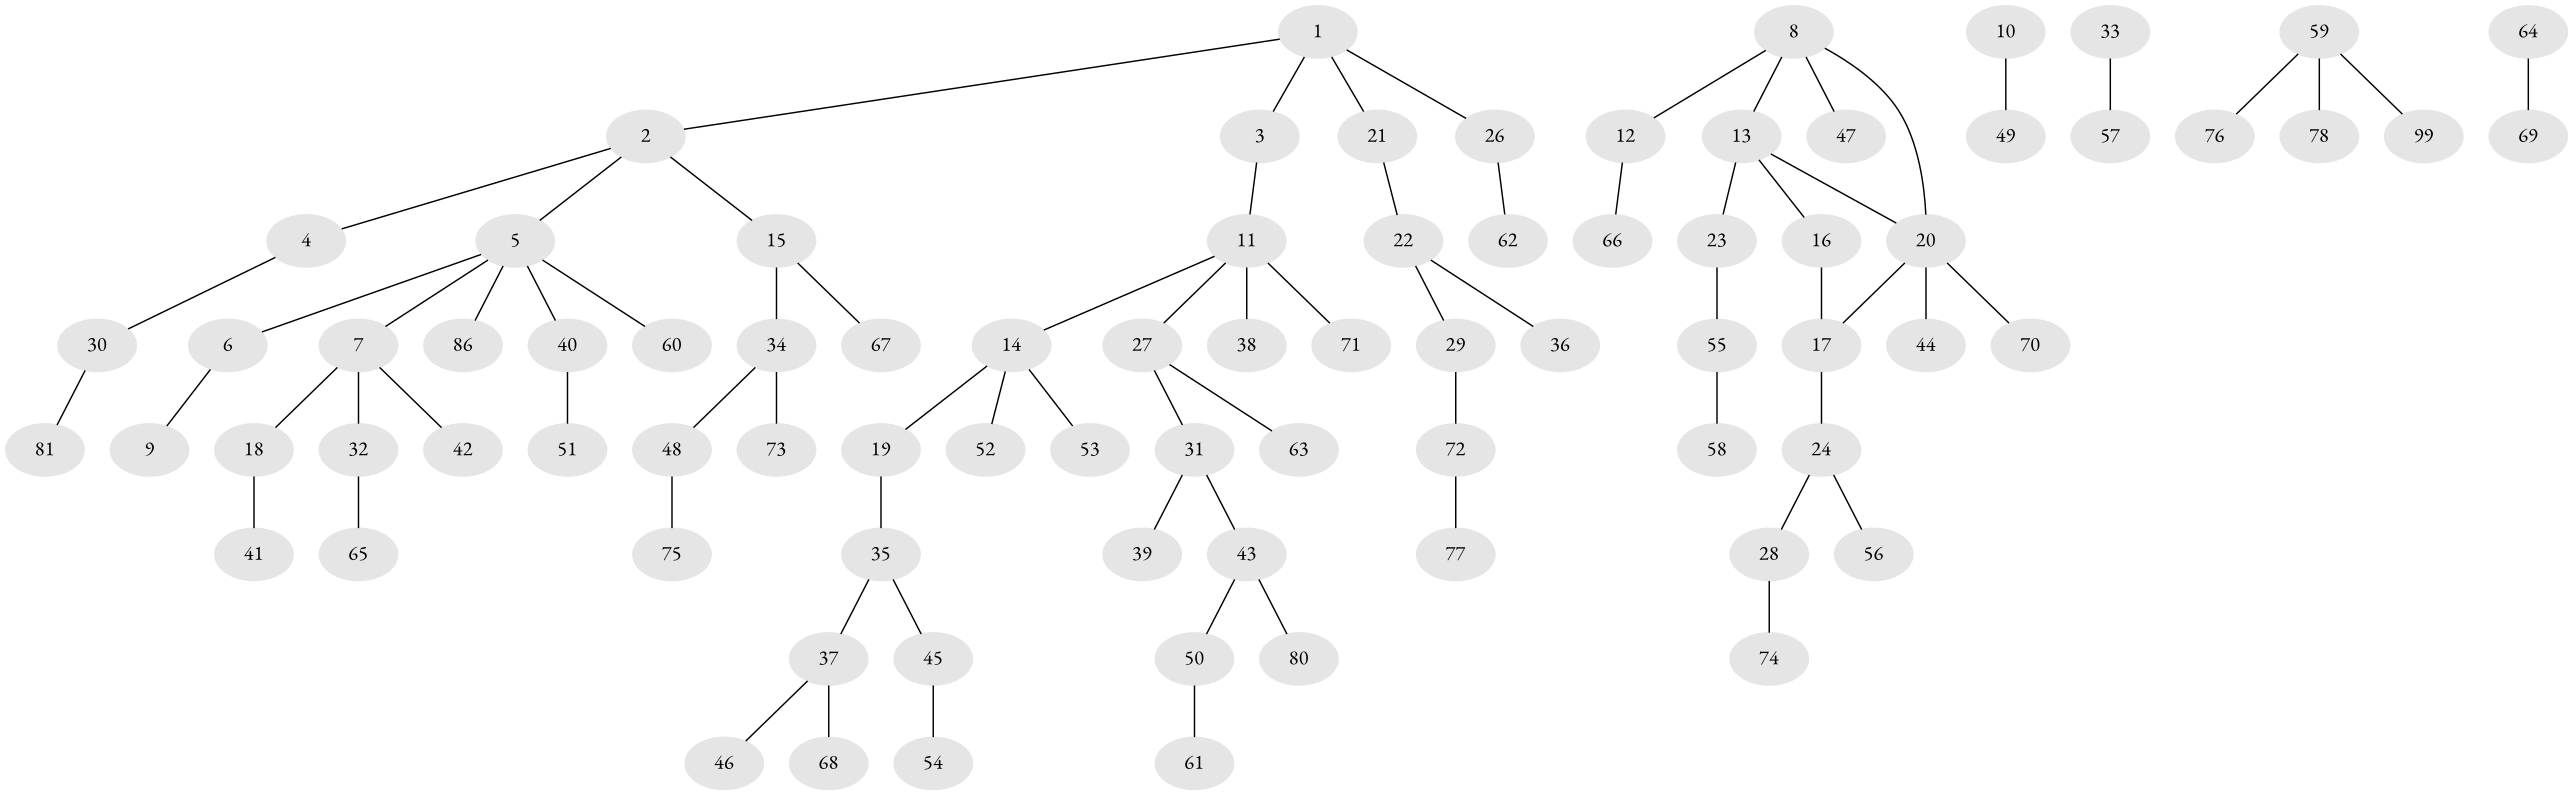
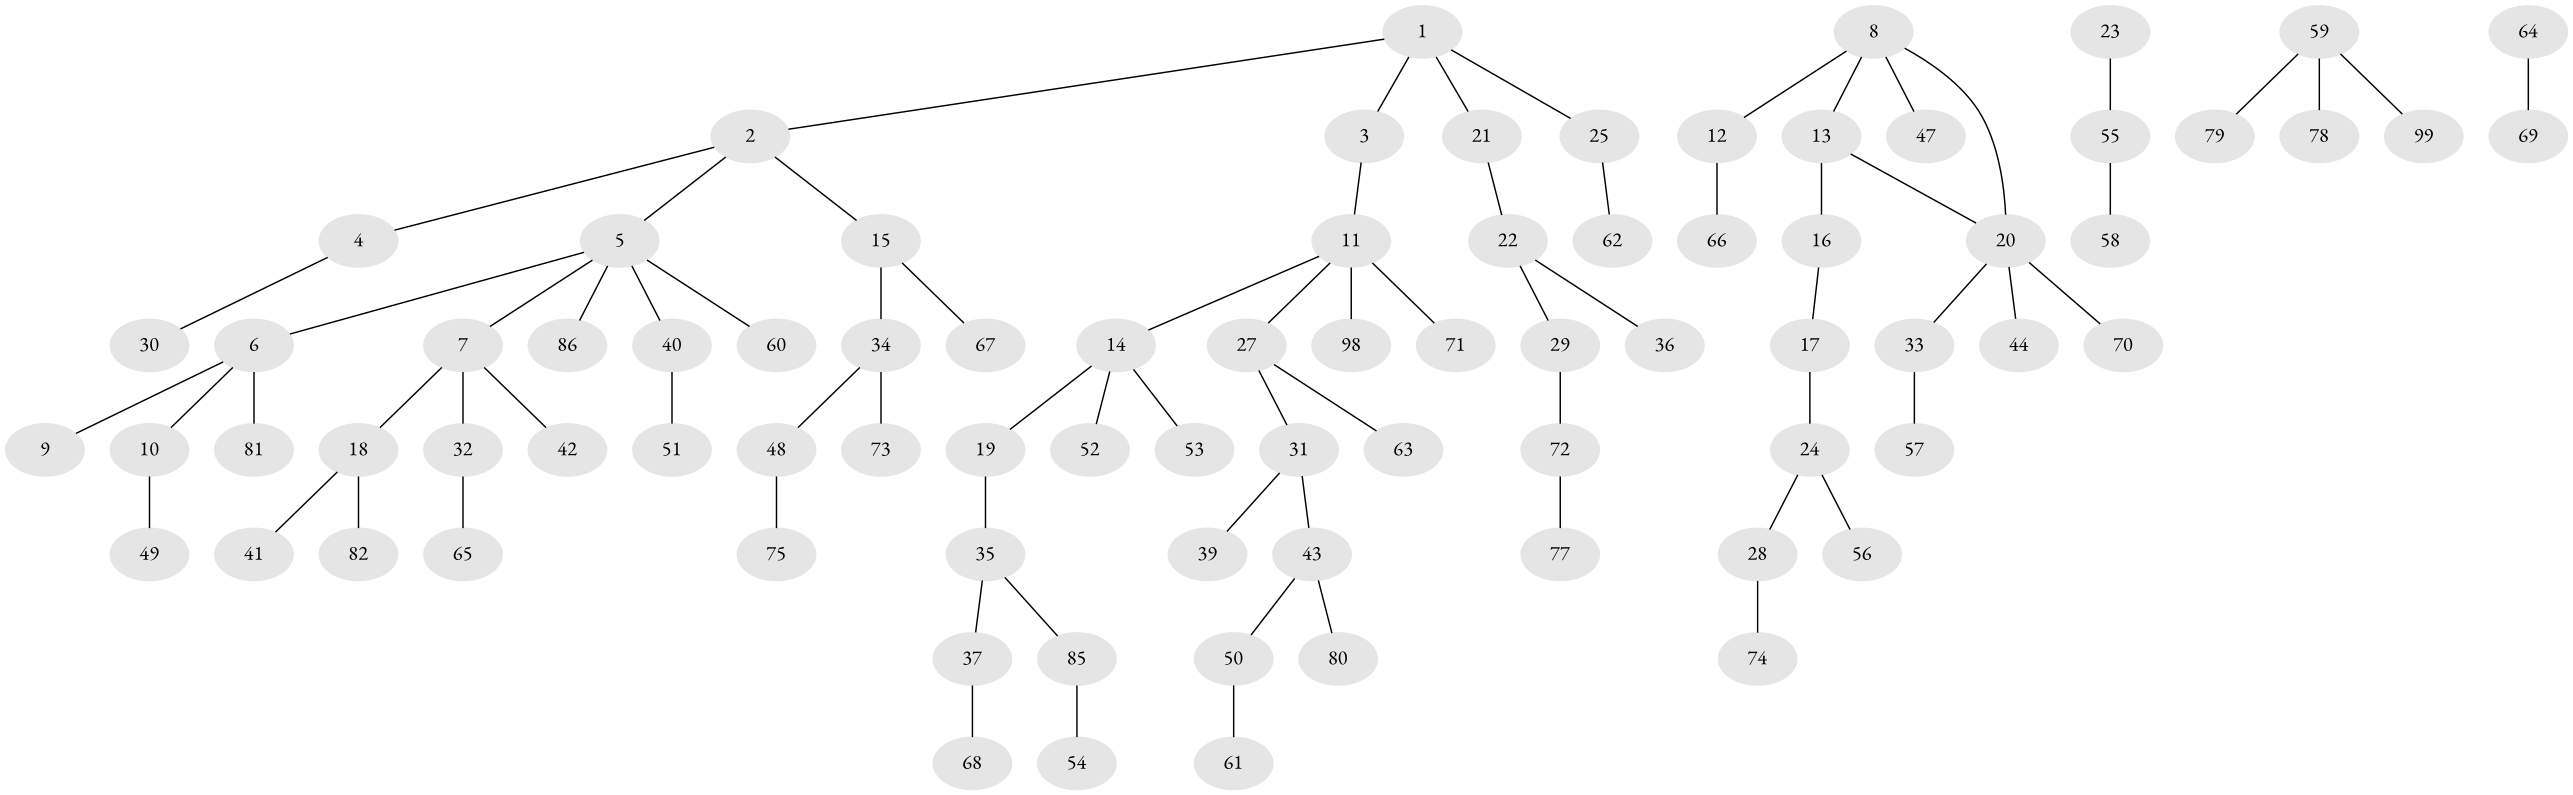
node "26": label "26" -> "25"
node "76": label "76" -> "79"
edge "13" -- "23": removed
edge "20" -- "17": now "20" -- "33"
node "38": label "38" -> "98"
edge "30" -- "81": now "6" -- "81"
edge "6" -- "10": added
node "82": added
node "45": label "45" -> "85"
node "46": removed
